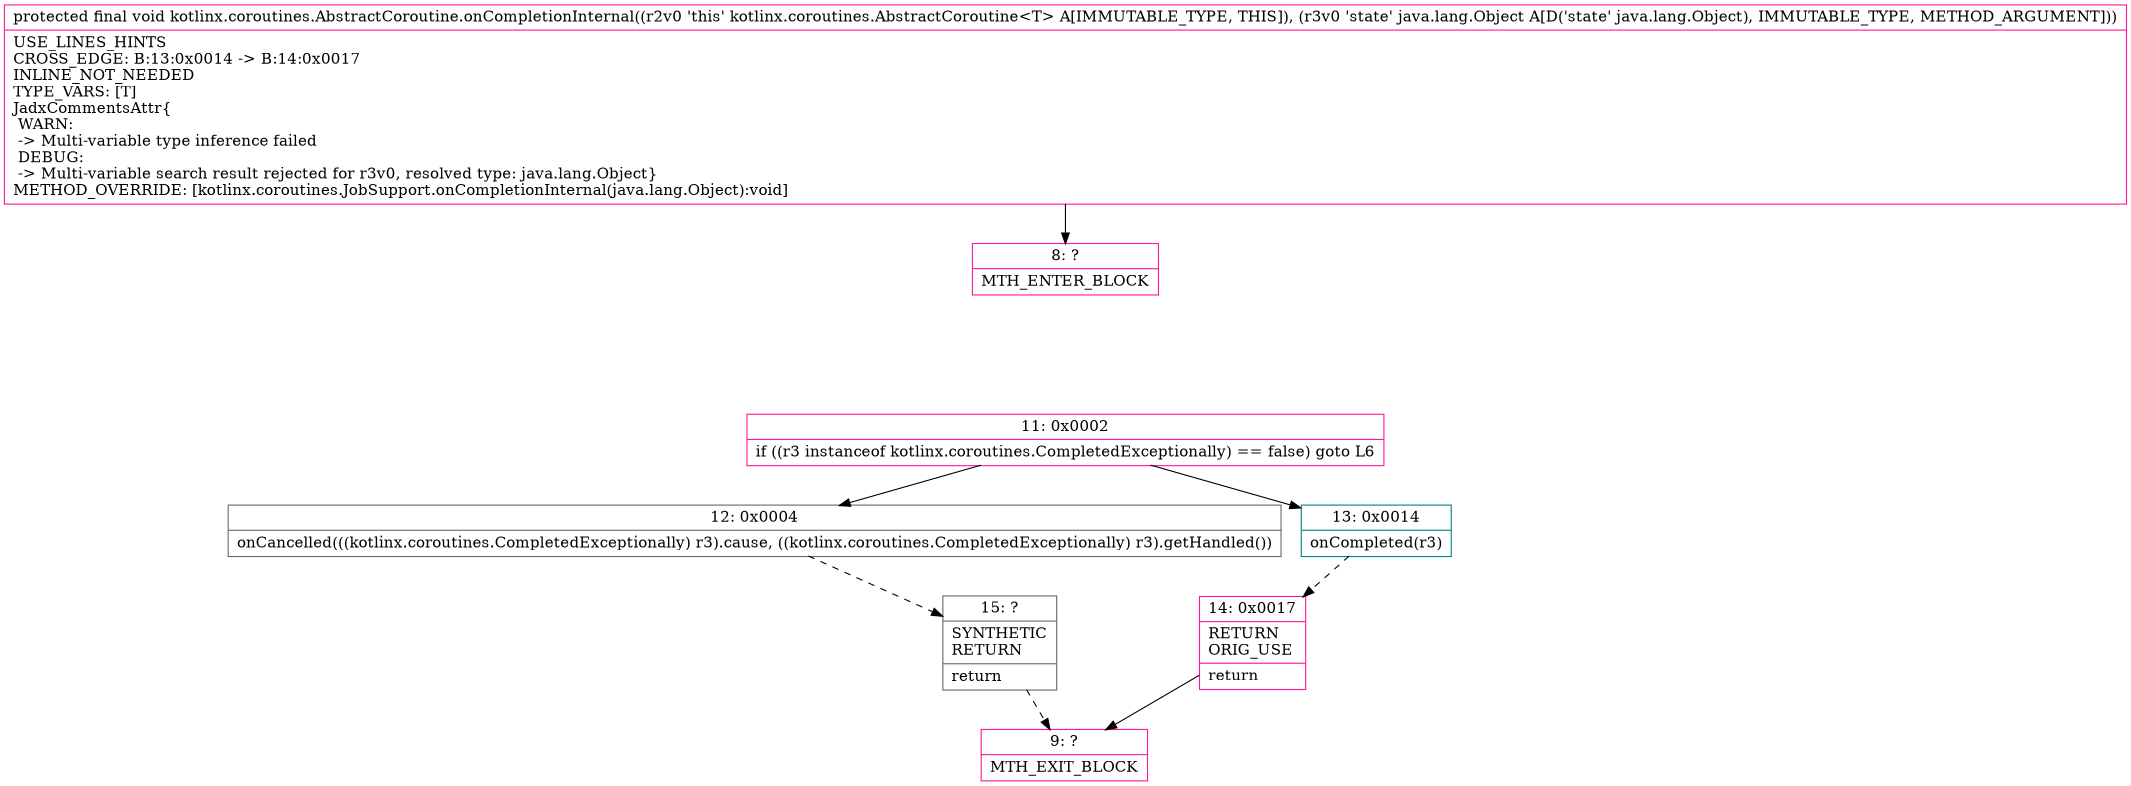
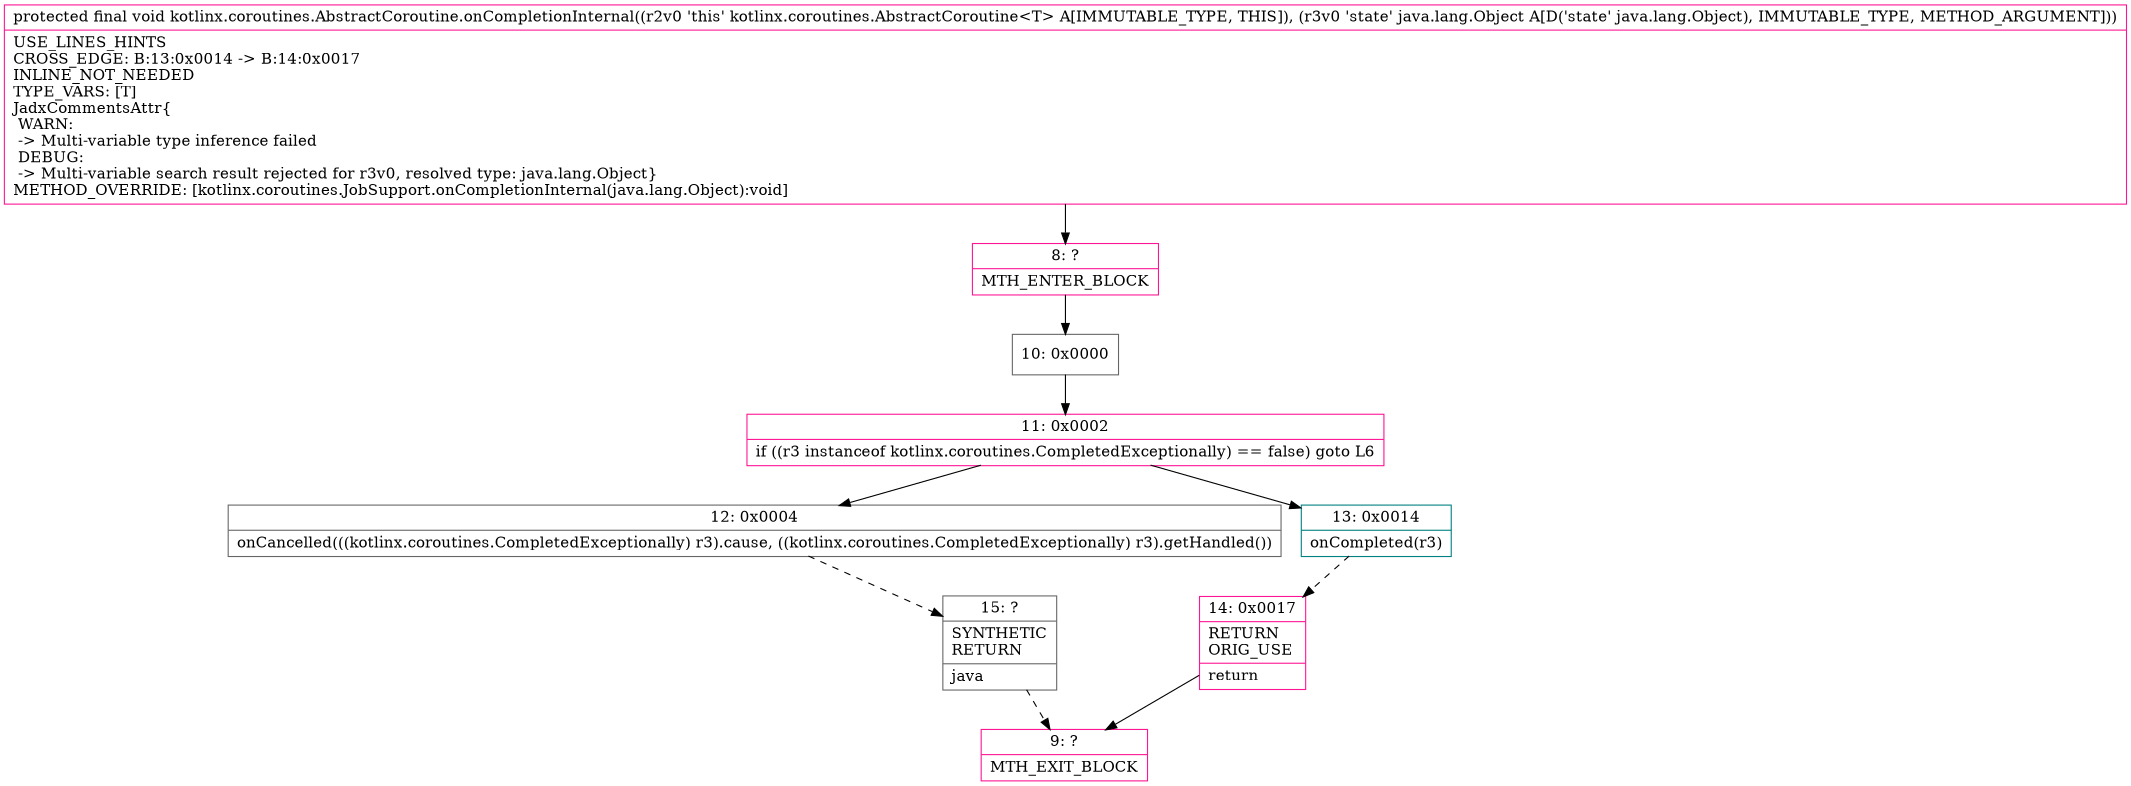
node "10: 0x0000": added
node "15: ?": text "return" -> "java"
